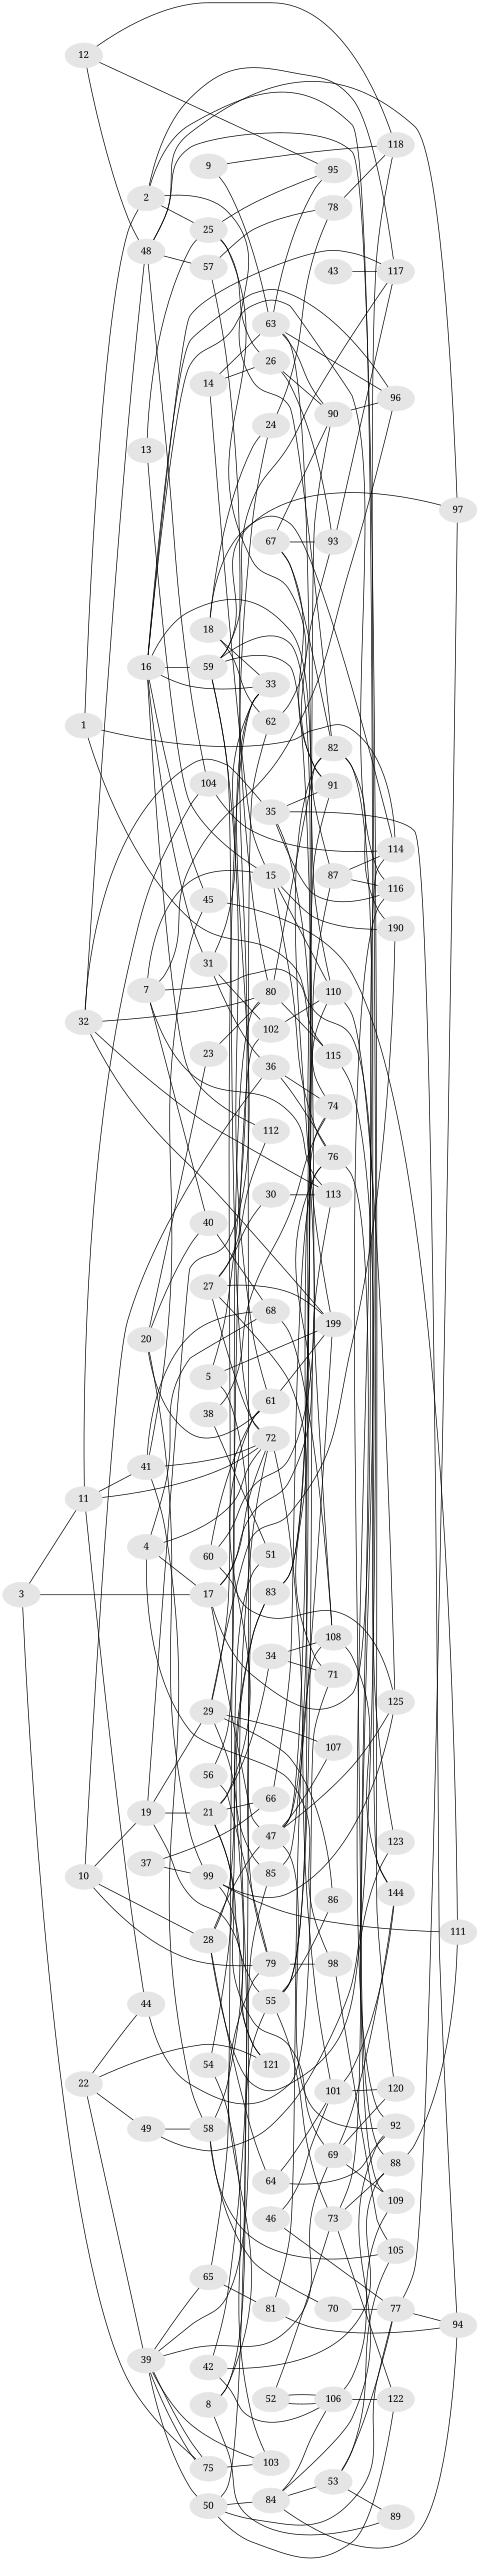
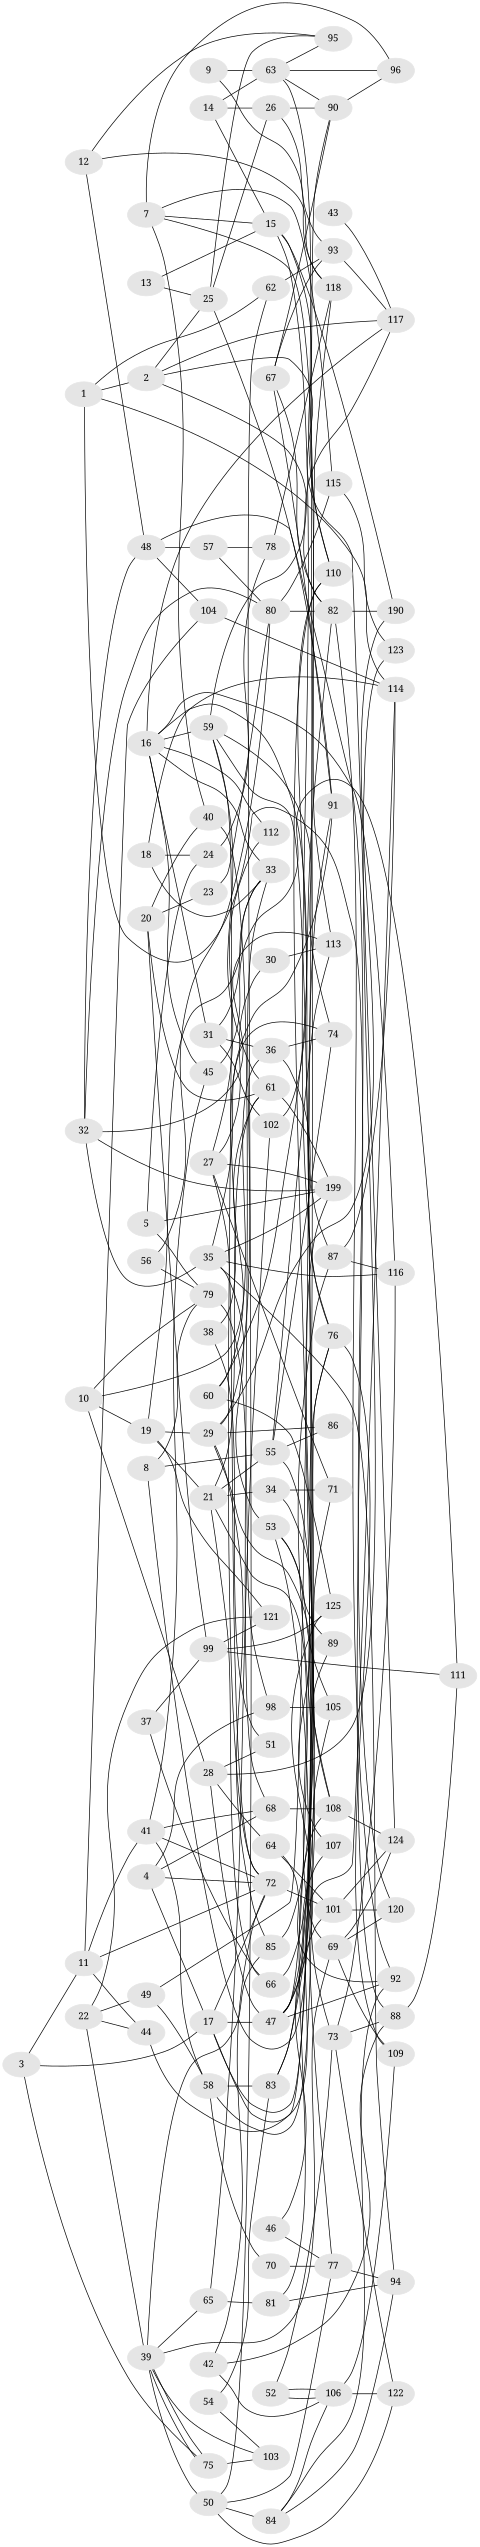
edge "96" -- "16": removed
node "97": removed
edge "18" -- "62": now "1" -- "62"
edge "110" -- "125": removed
node "144": label "144" -> "124"
edge "53" -- "84": now "53" -- "35"
